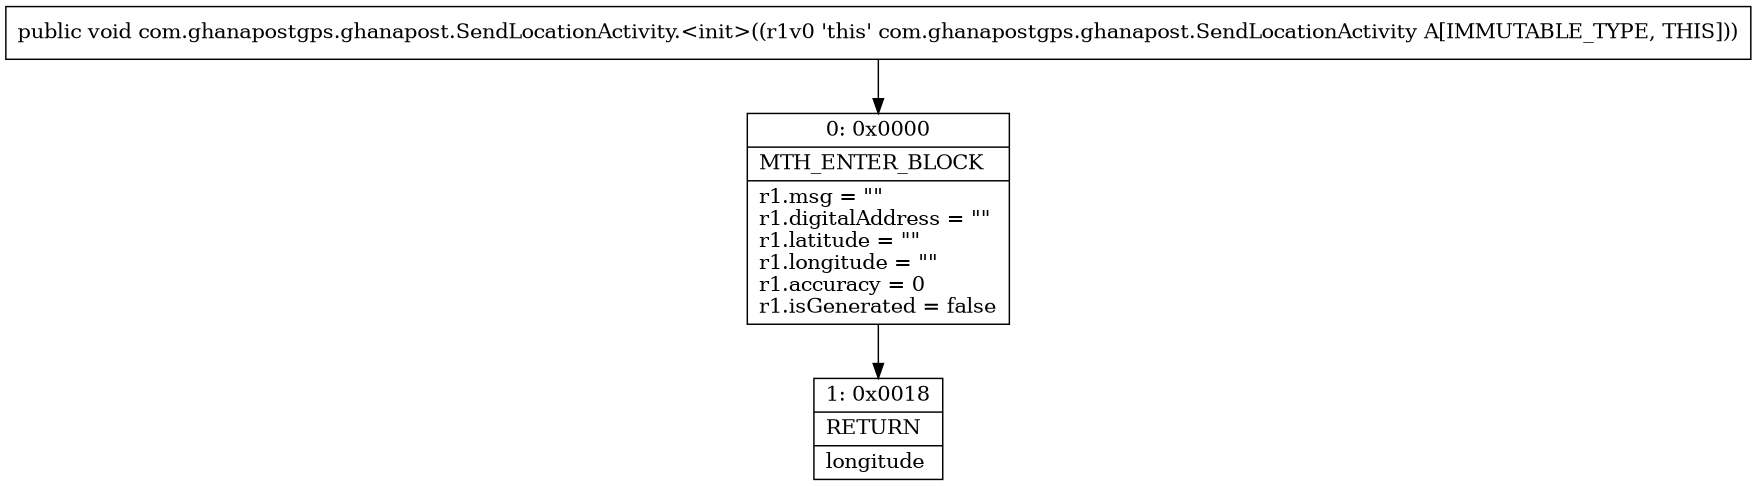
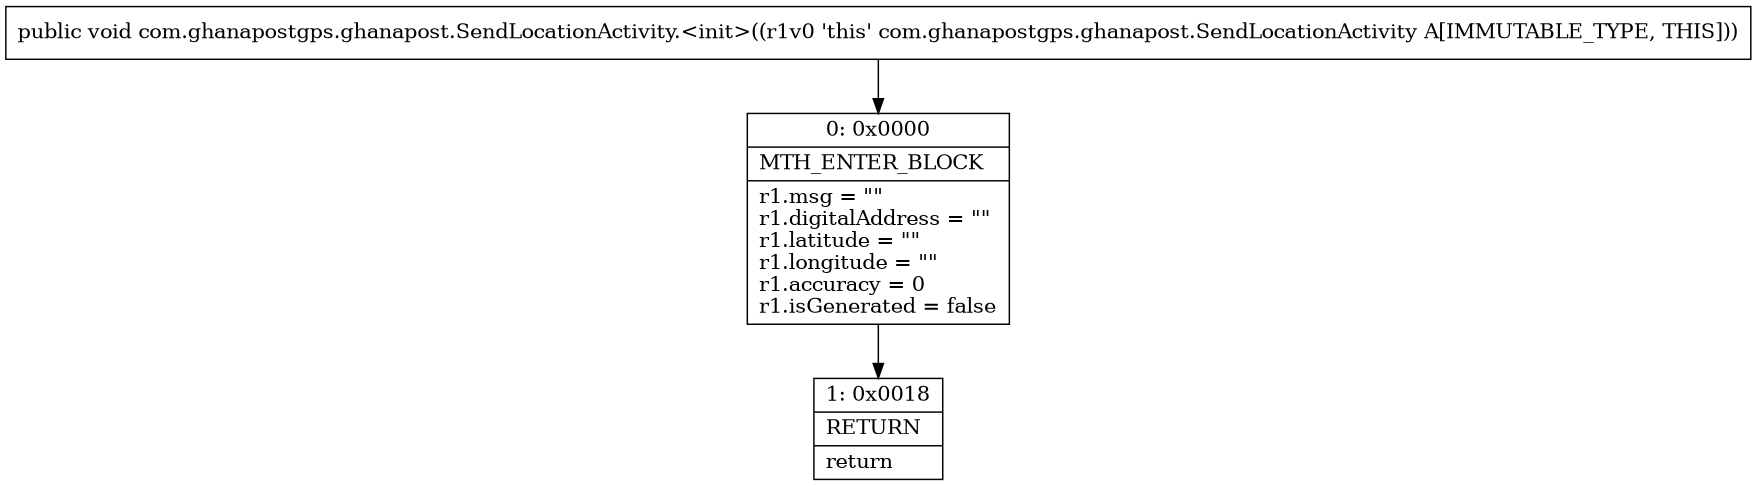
node "1: 0x0018": text "longitude" -> "return"
